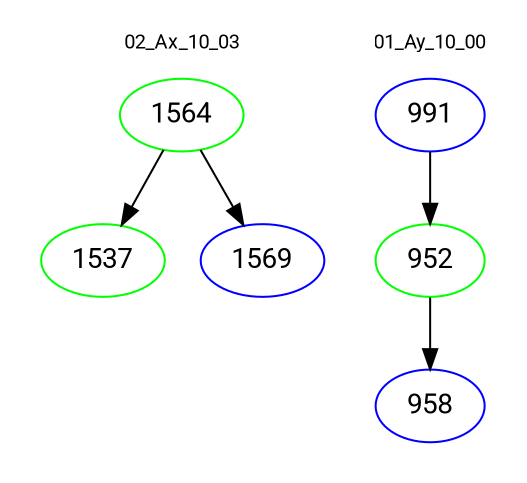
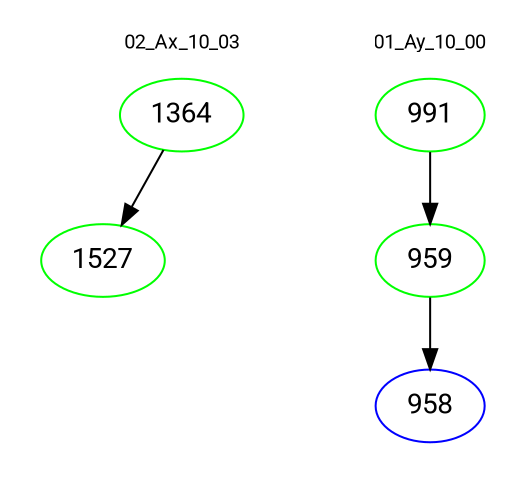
node "1564": label "1564" -> "1364"
node "991": color blue -> green
node "1537": label "1537" -> "1527"
node "1569": removed
node "952": label "952" -> "959"
